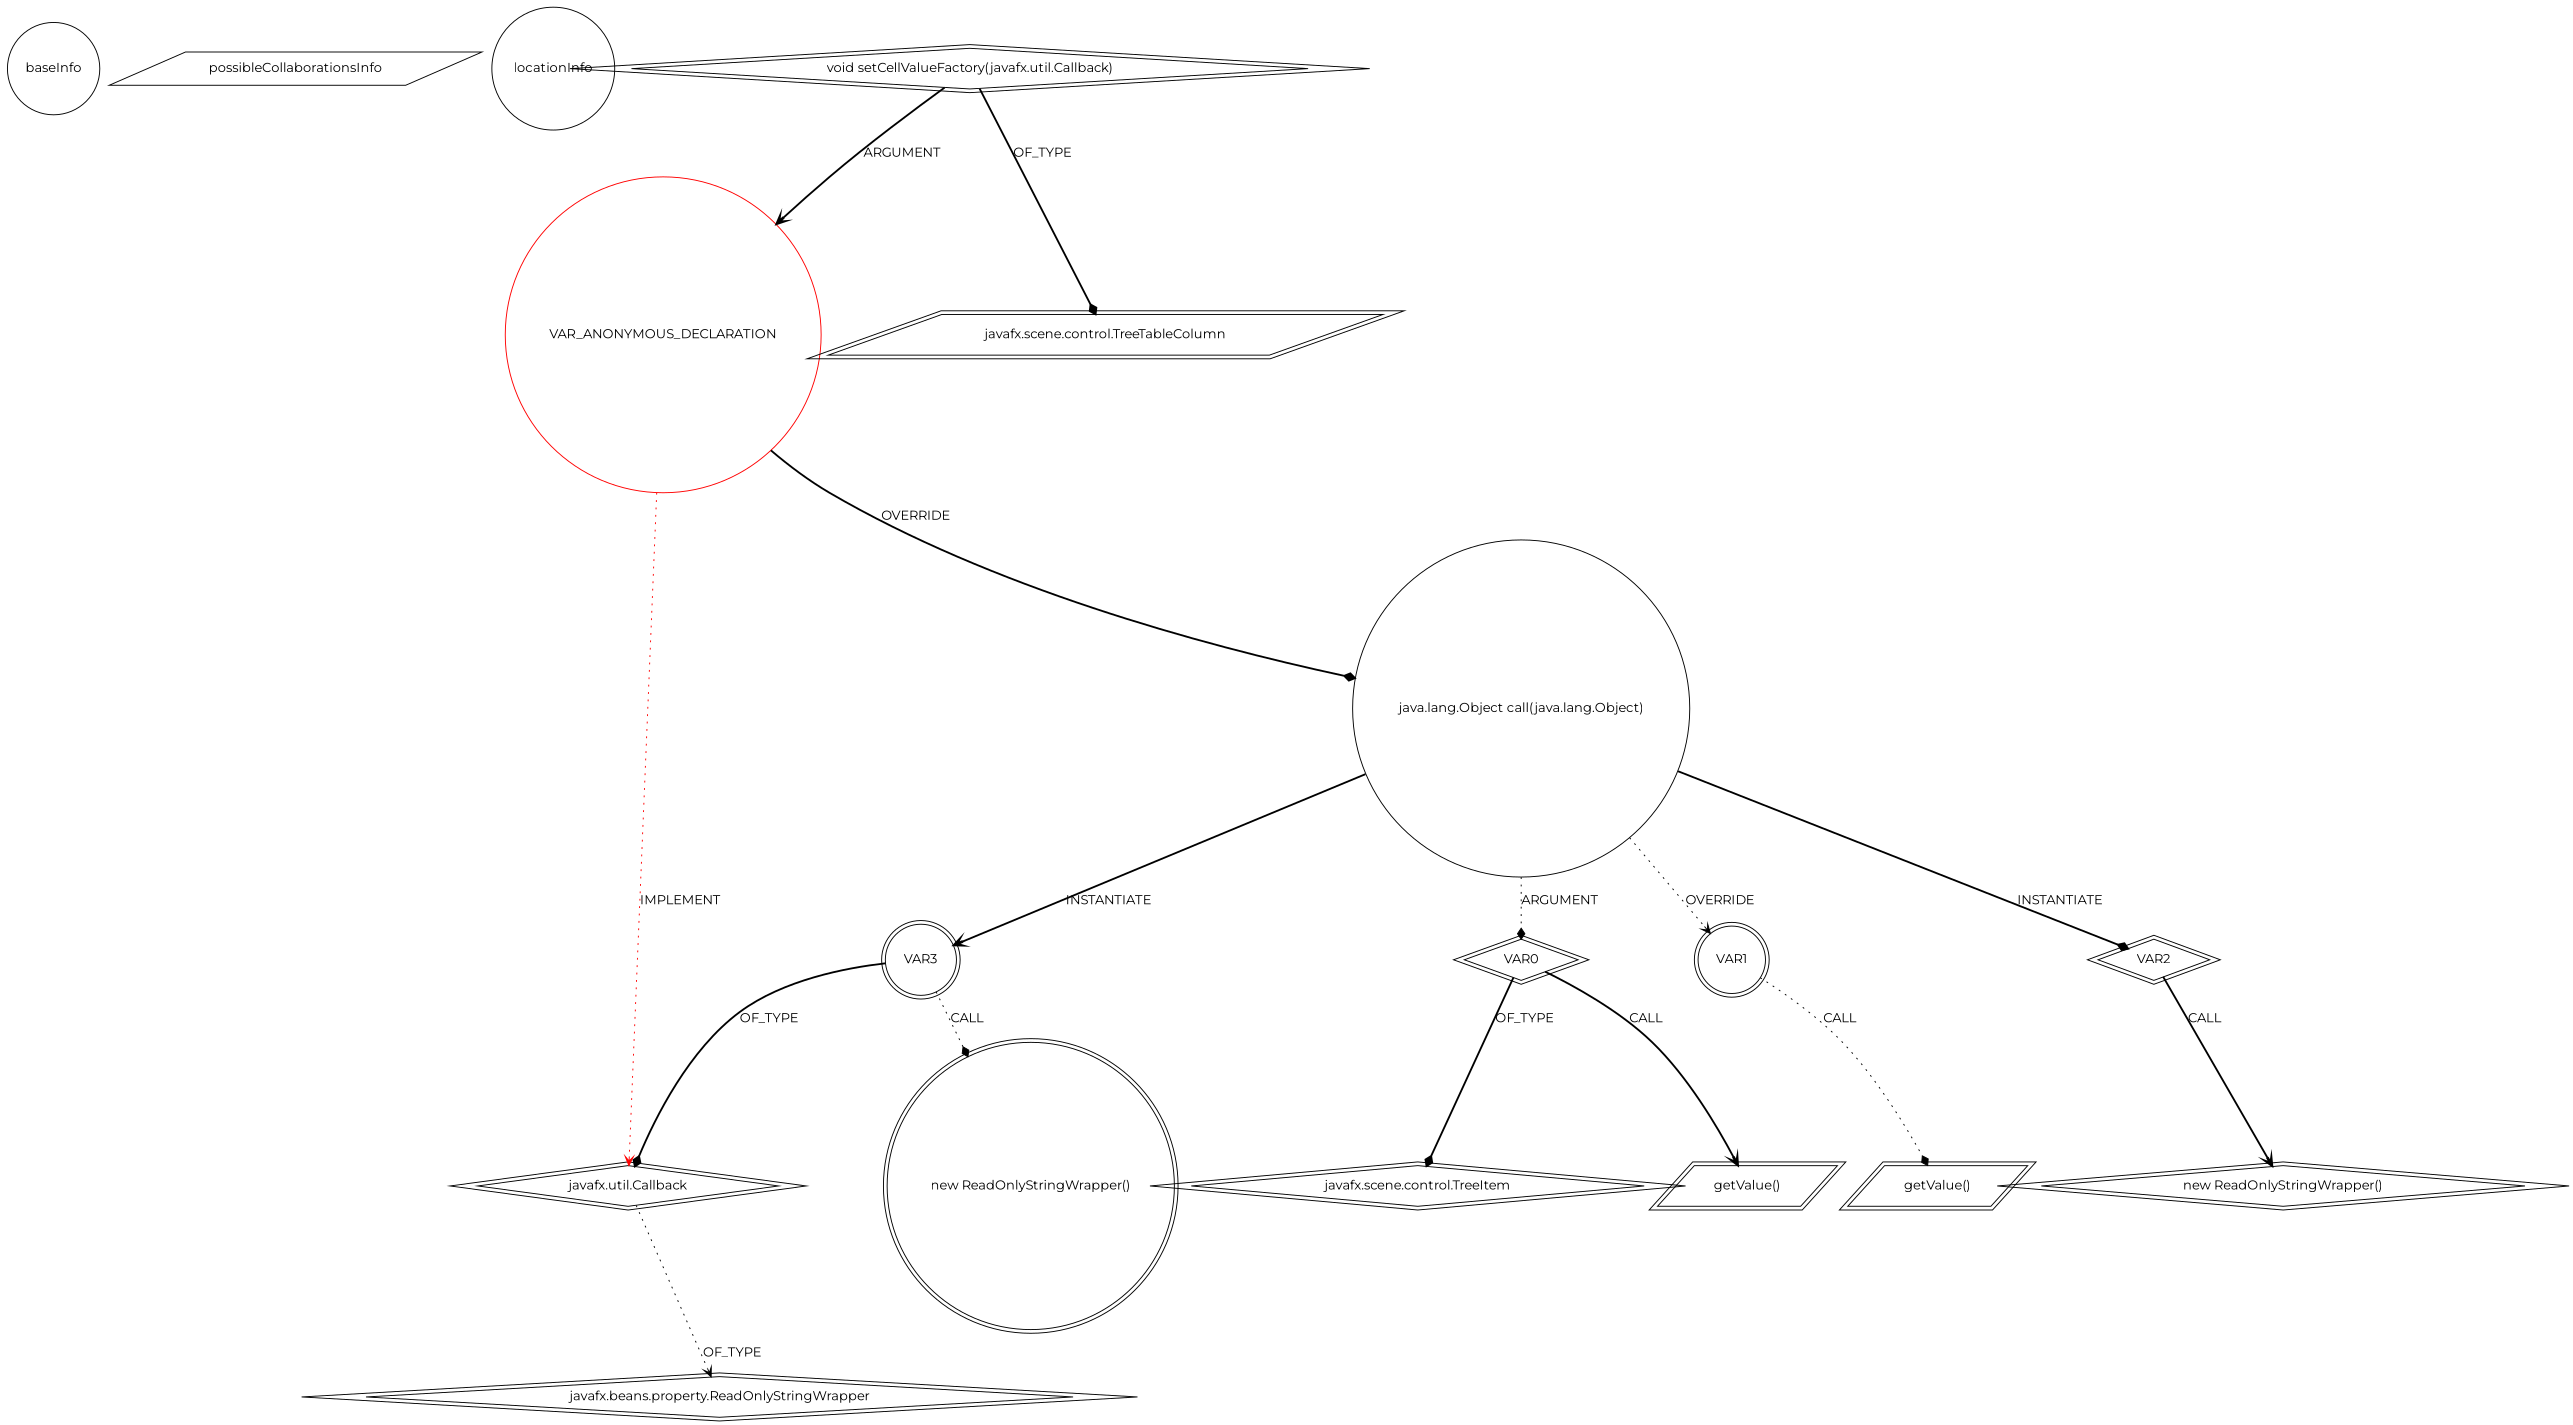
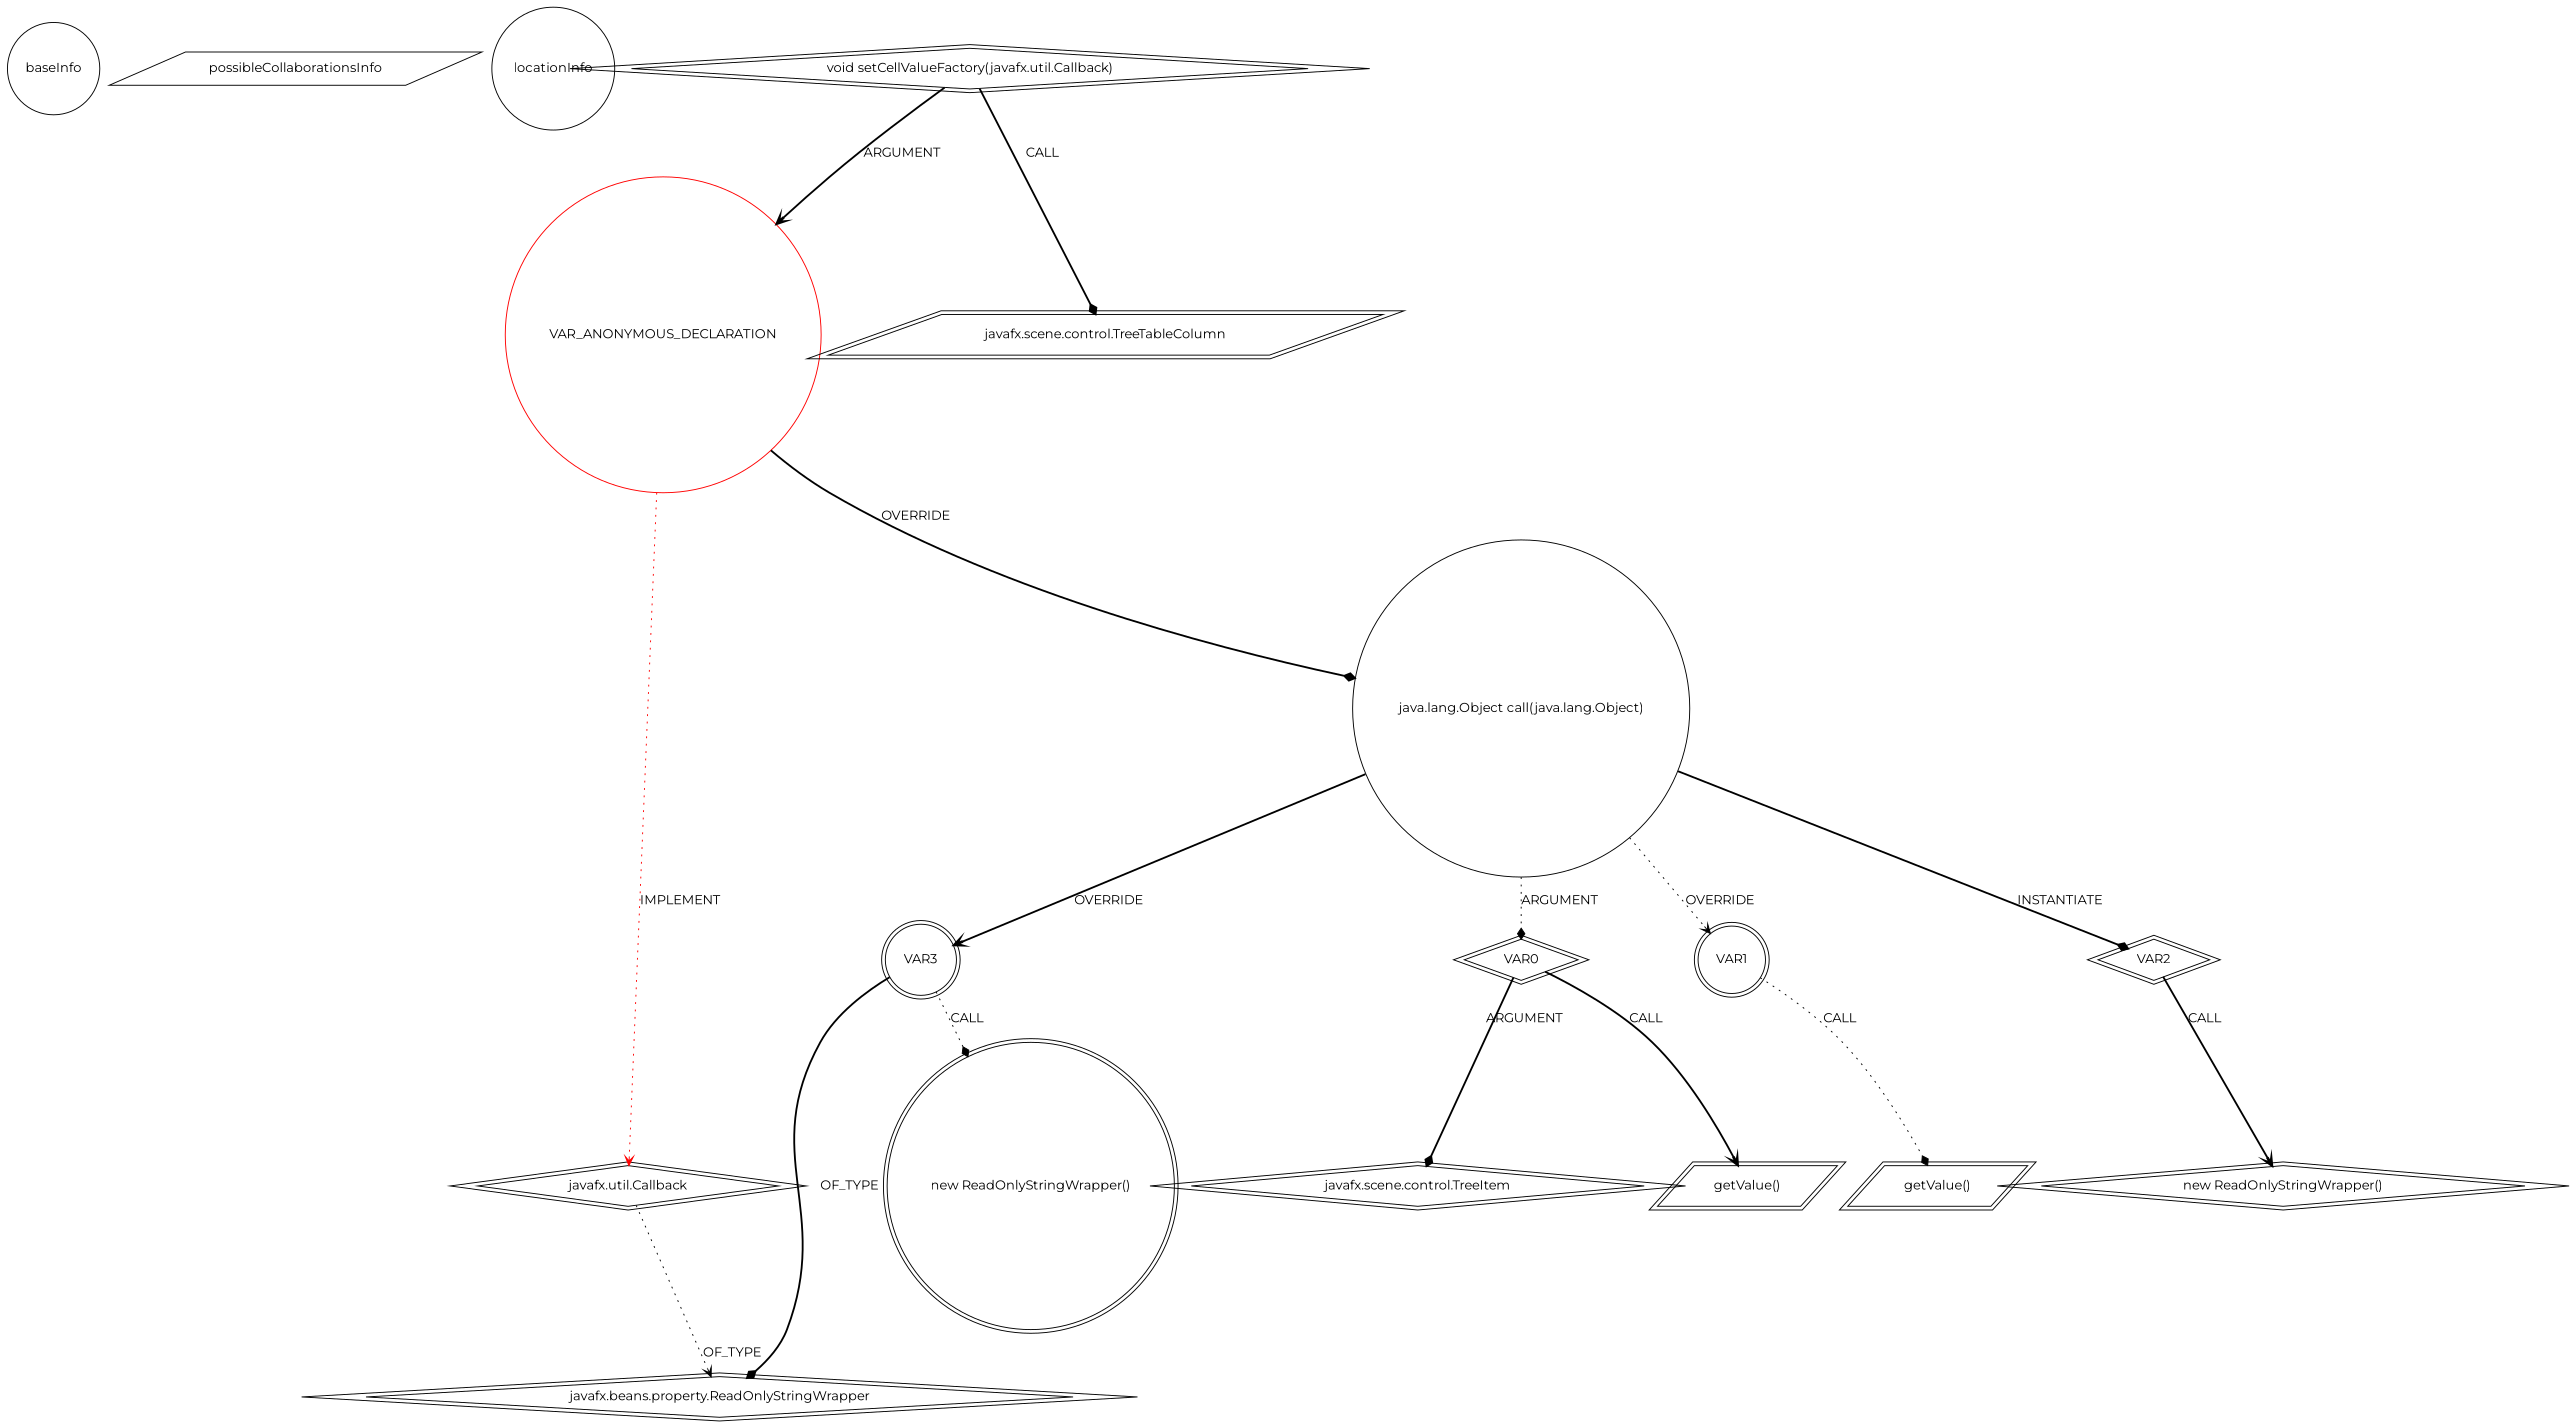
edge "void setCellValueFactory(javafx.util.Callback)" -> "javafx.scene.control.TreeTableColumn": label "OF_TYPE" -> "CALL"
edge "java.lang.Object call(java.lang.Object)" -> "VAR3": label "INSTANTIATE" -> "OVERRIDE"
edge "VAR3" -> "javafx.util.Callback": now "VAR3" -> "javafx.beans.property.ReadOnlyStringWrapper"
edge "VAR0" -> "javafx.scene.control.TreeItem": label "OF_TYPE" -> "ARGUMENT"
